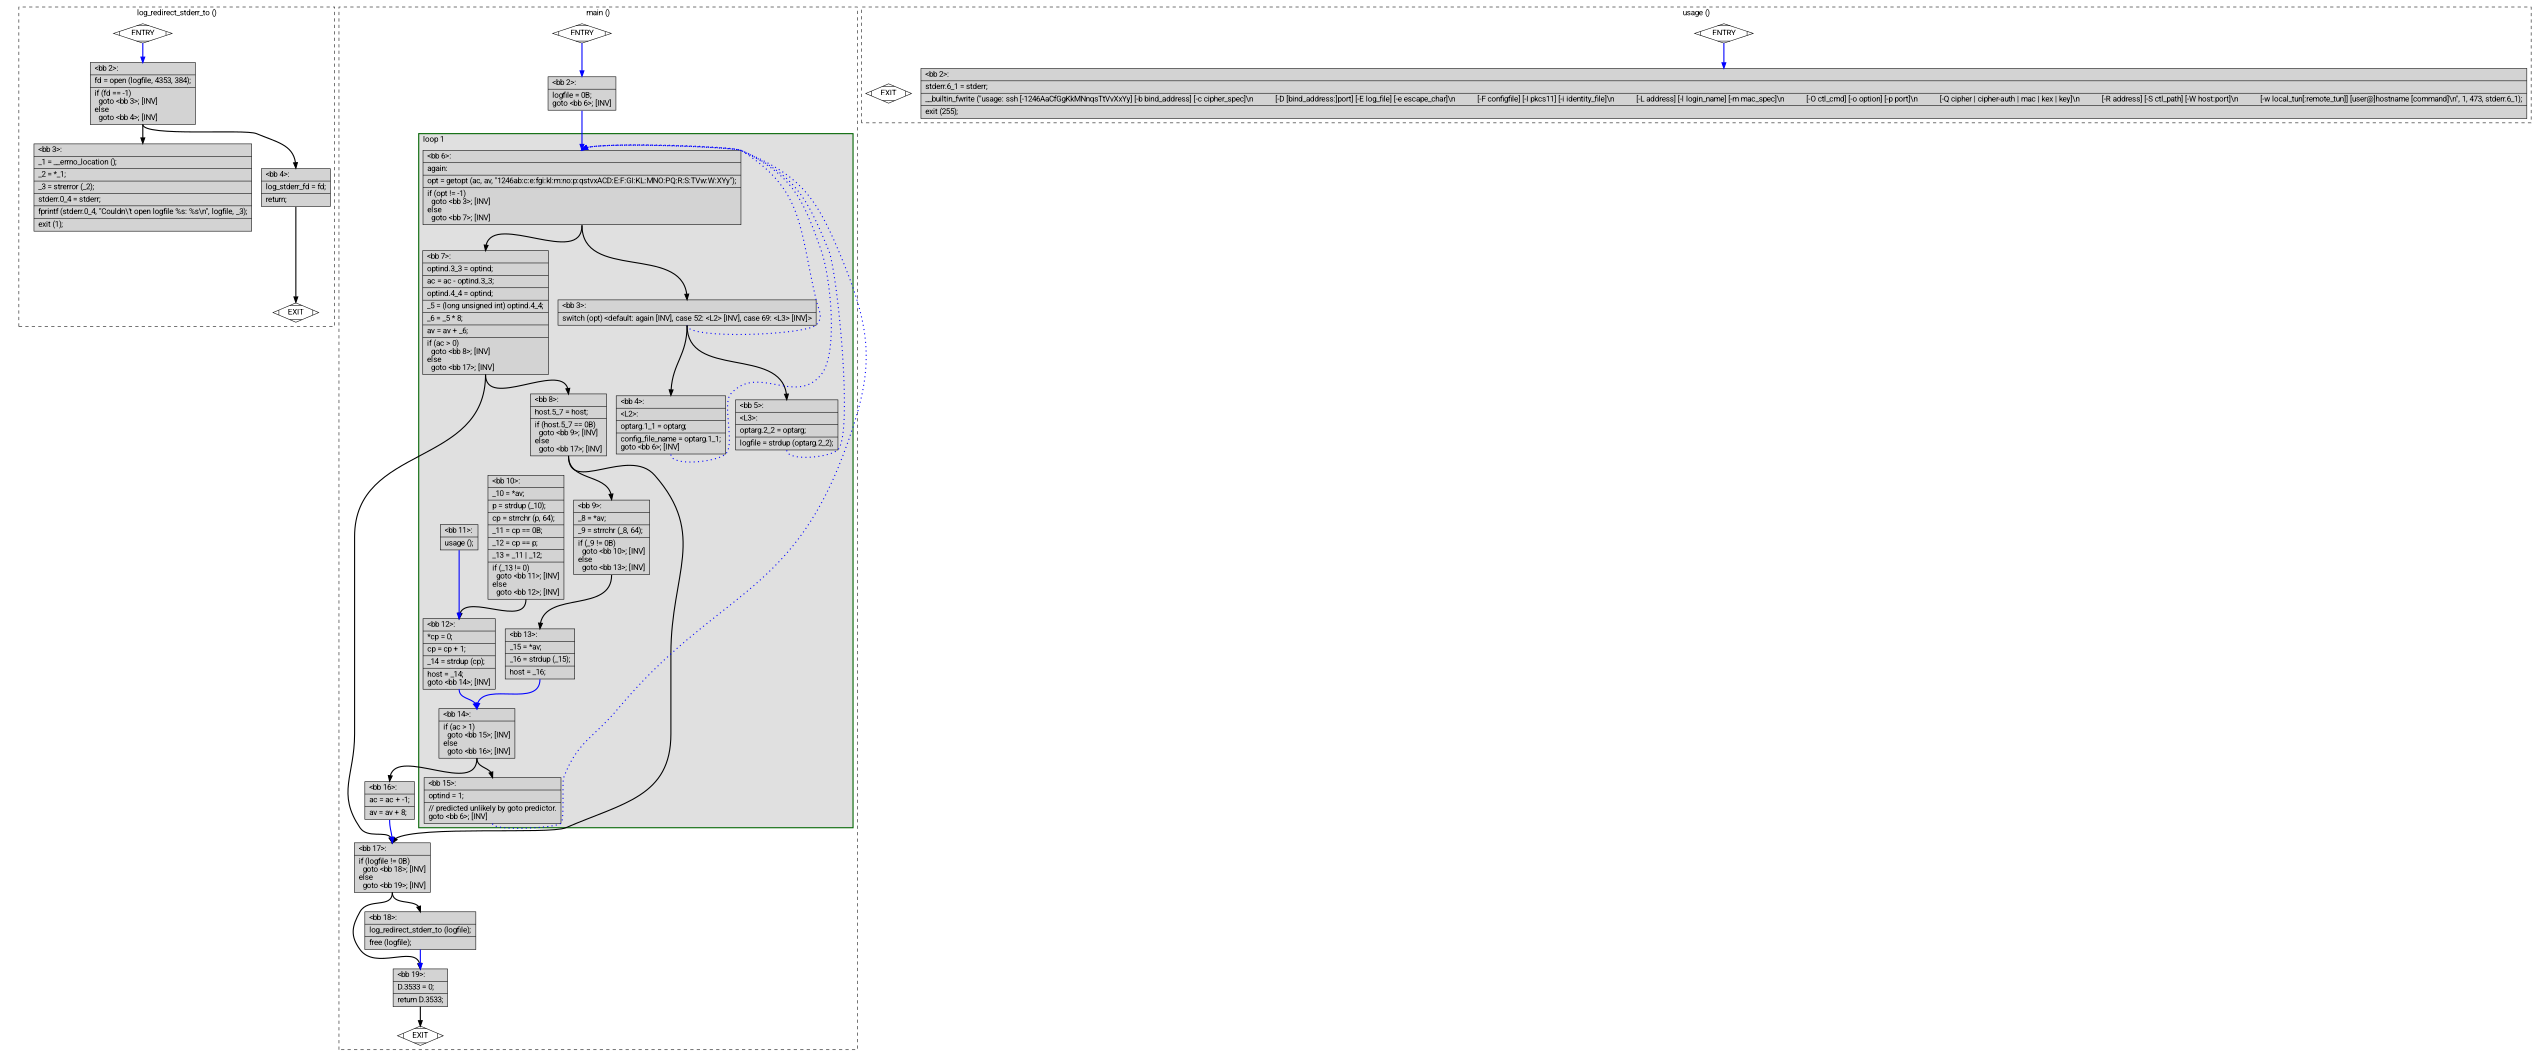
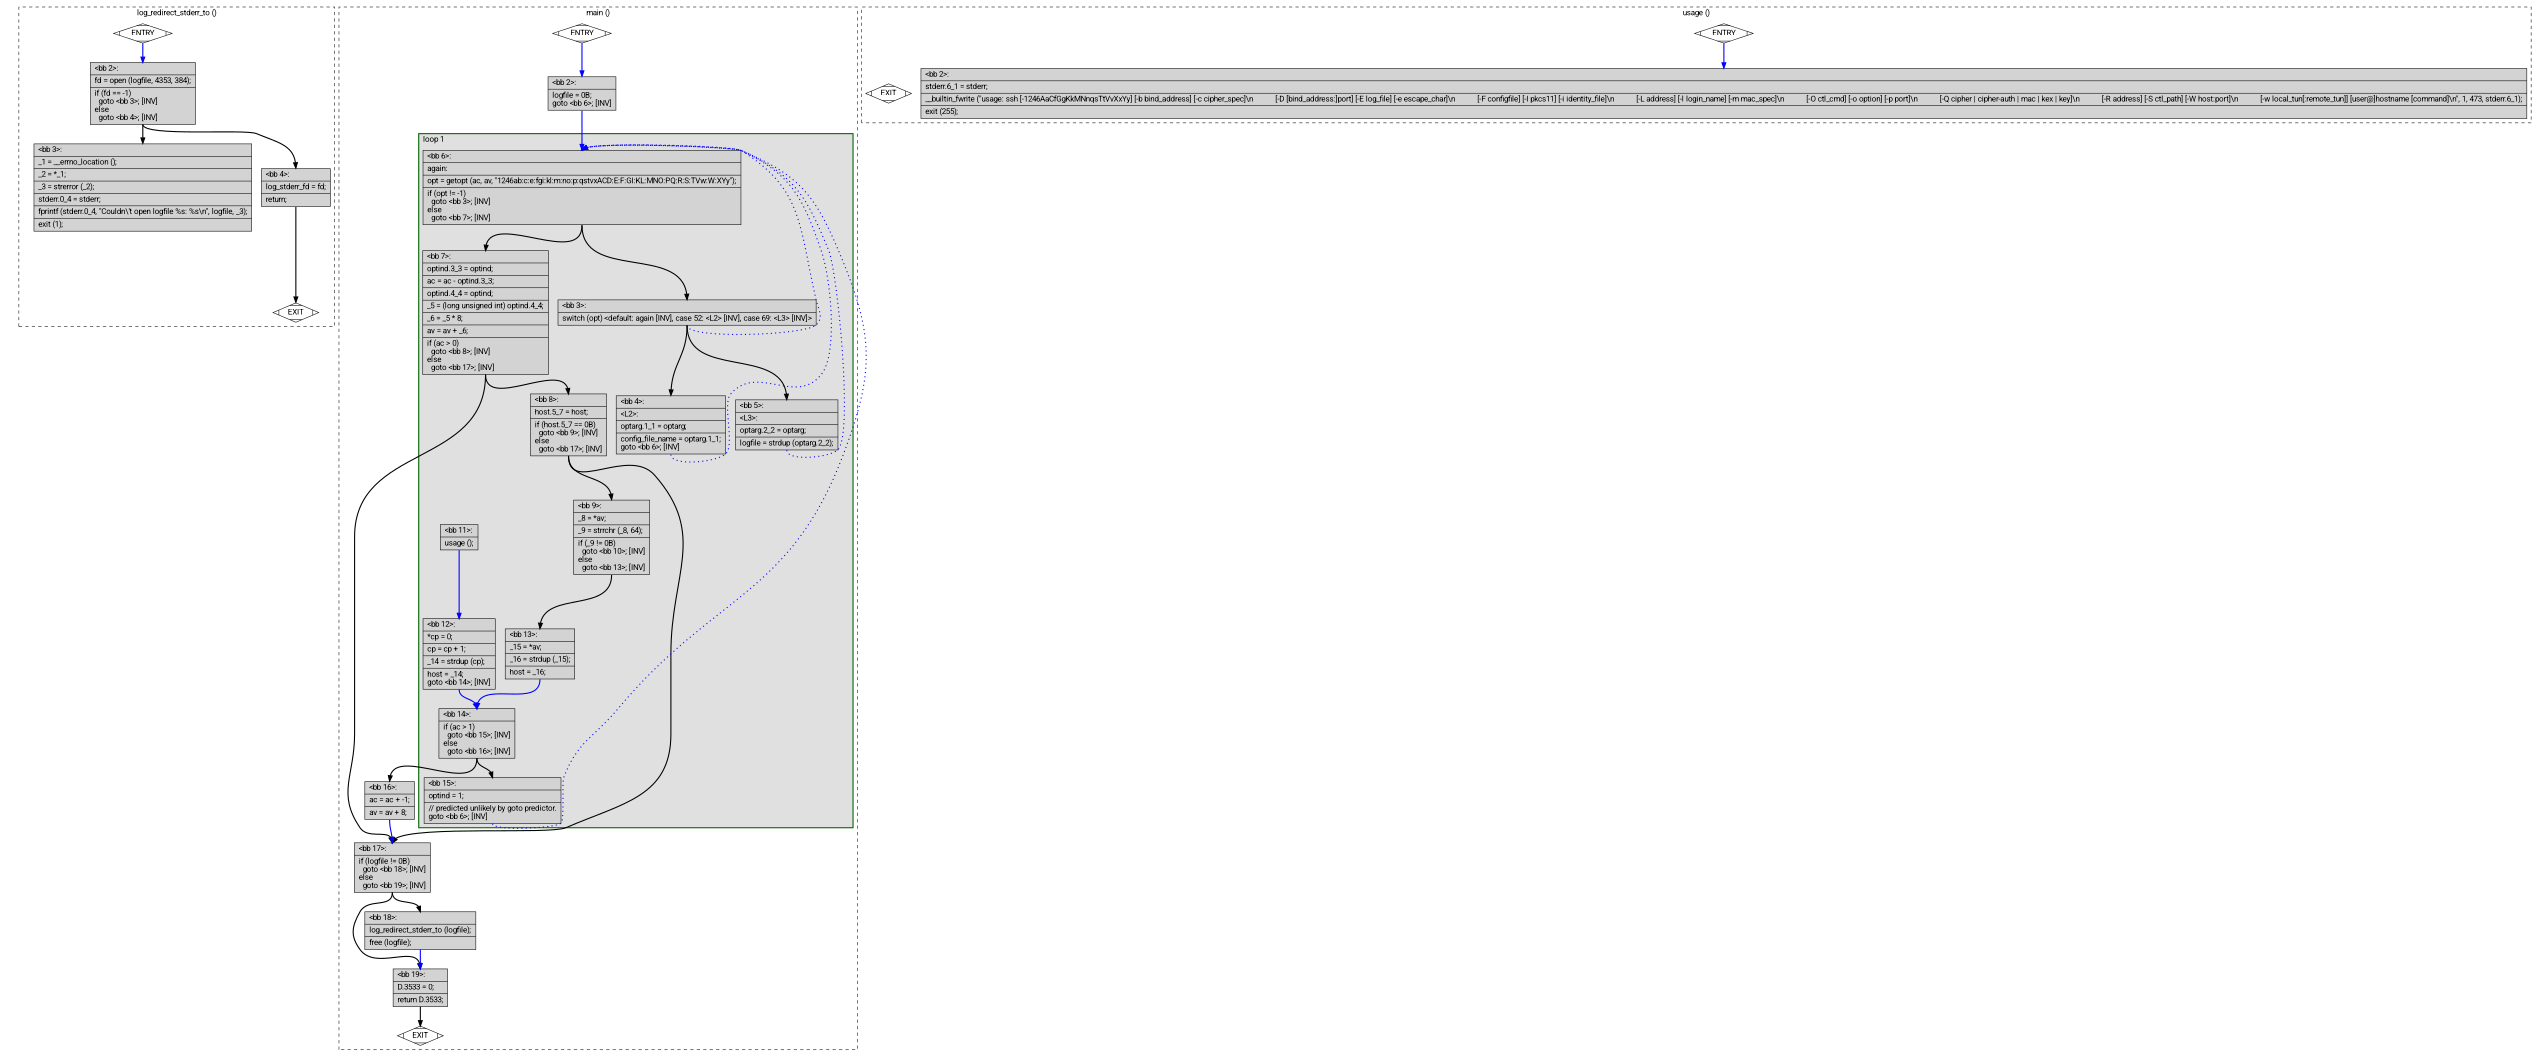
node "<bb 10>:": removed
